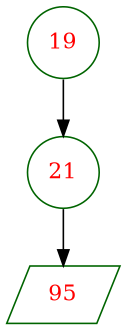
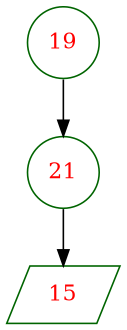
node "95": label "95" -> "15"
